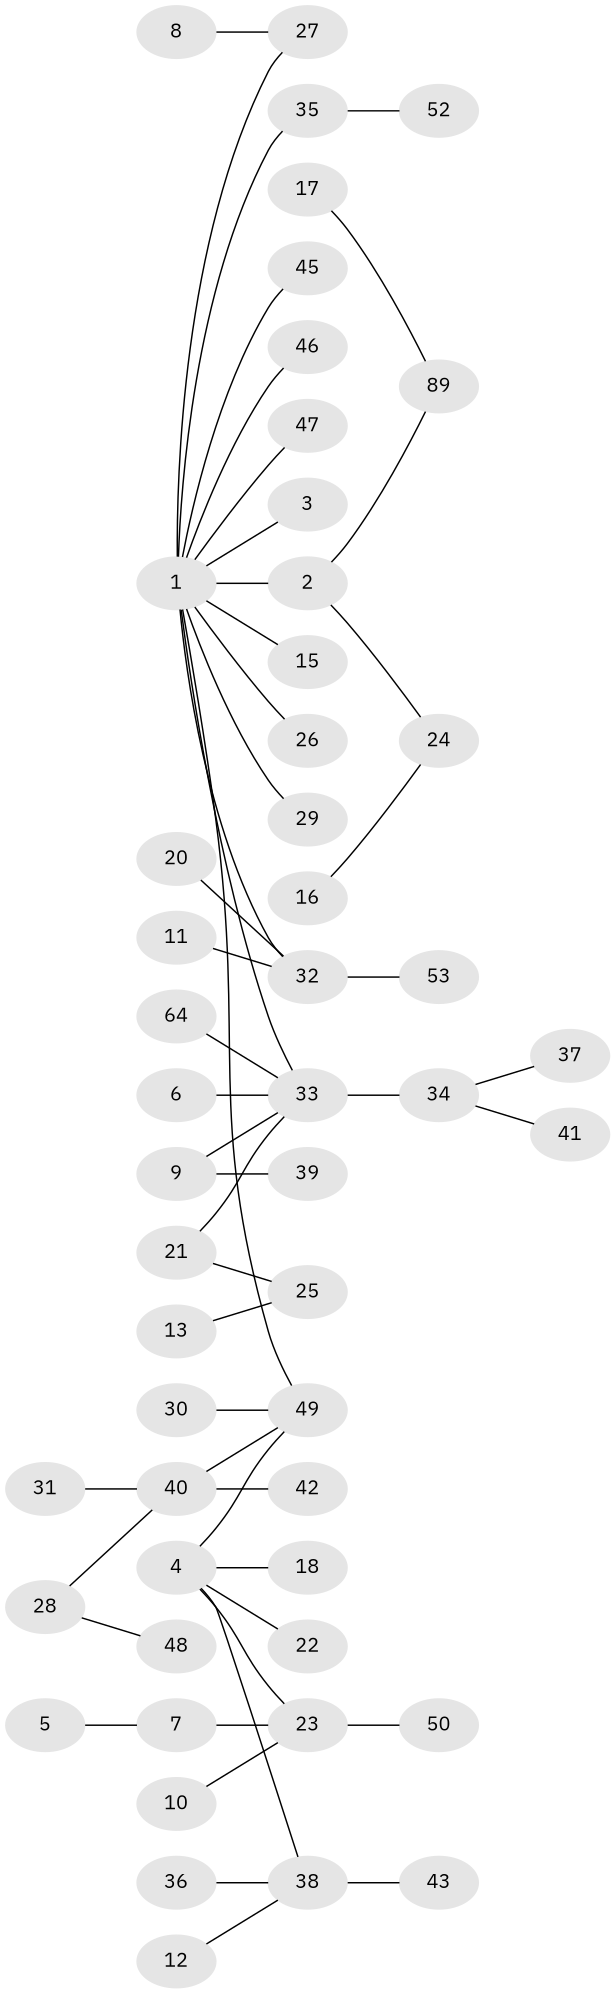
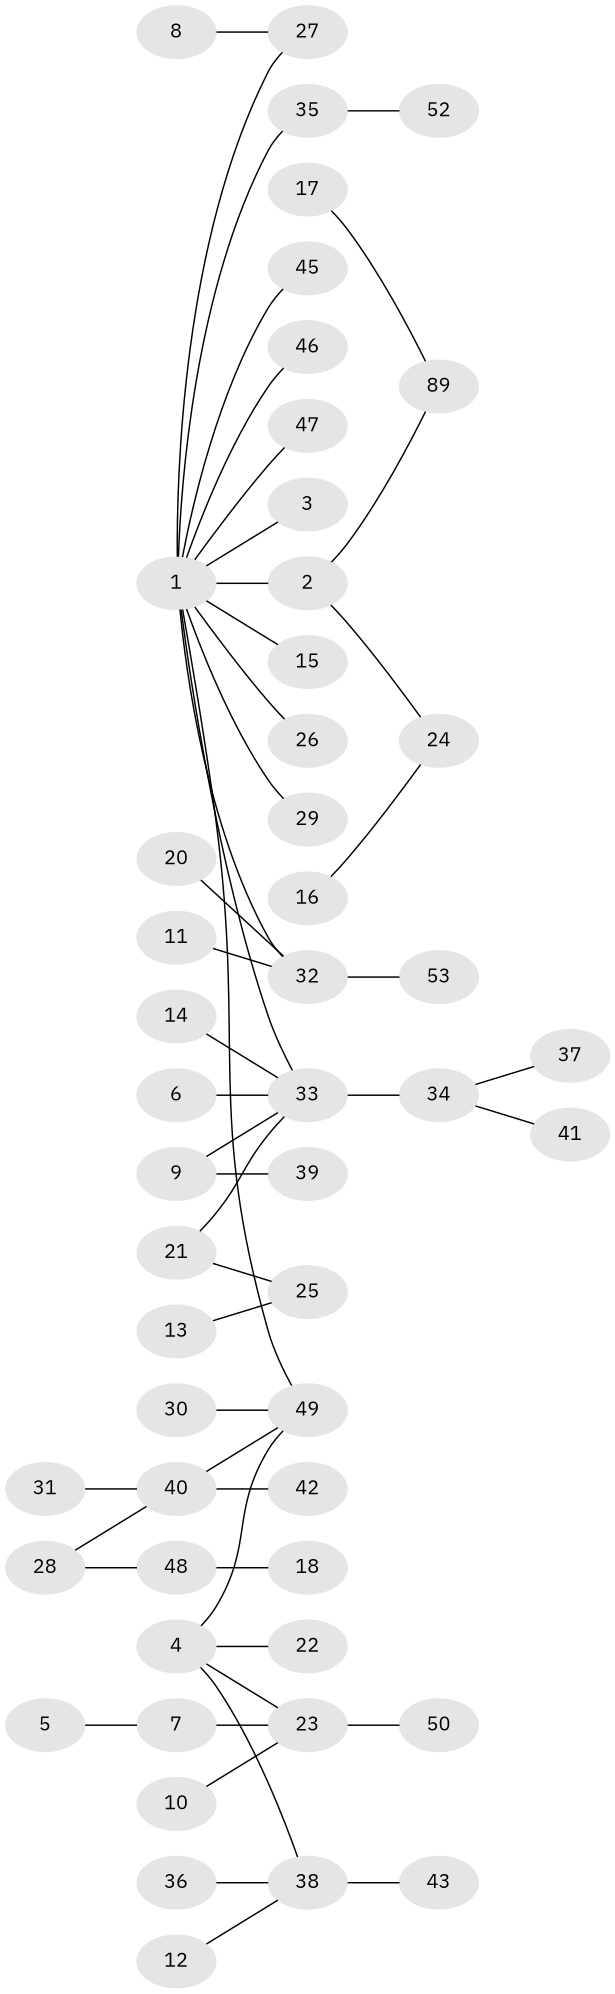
node "64": label "64" -> "14"
edge "4" -- "18": now "48" -- "18"
